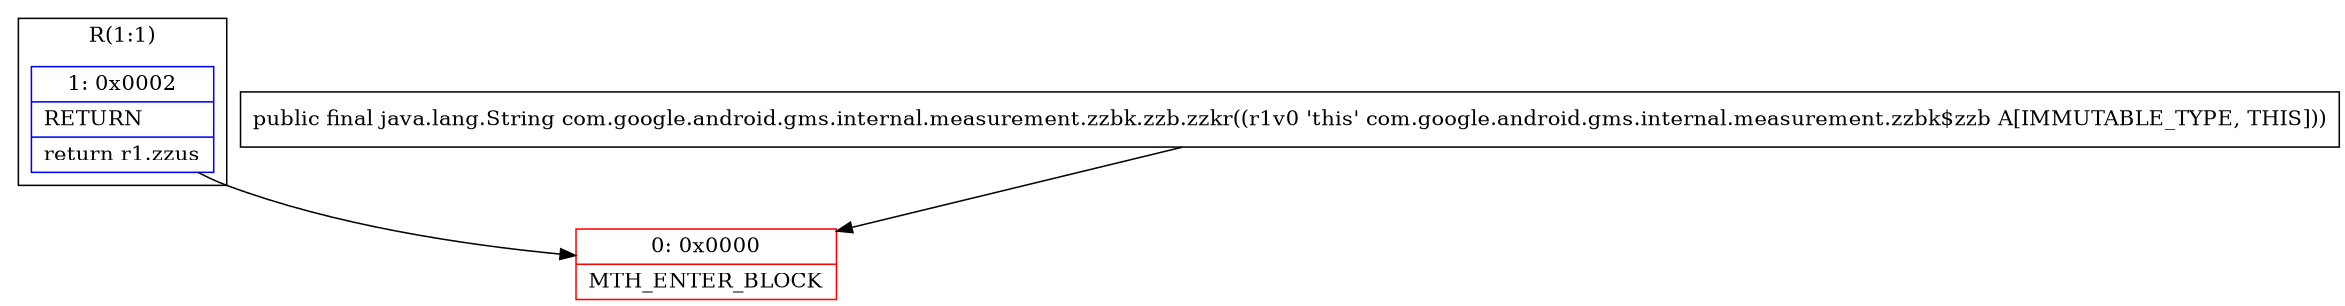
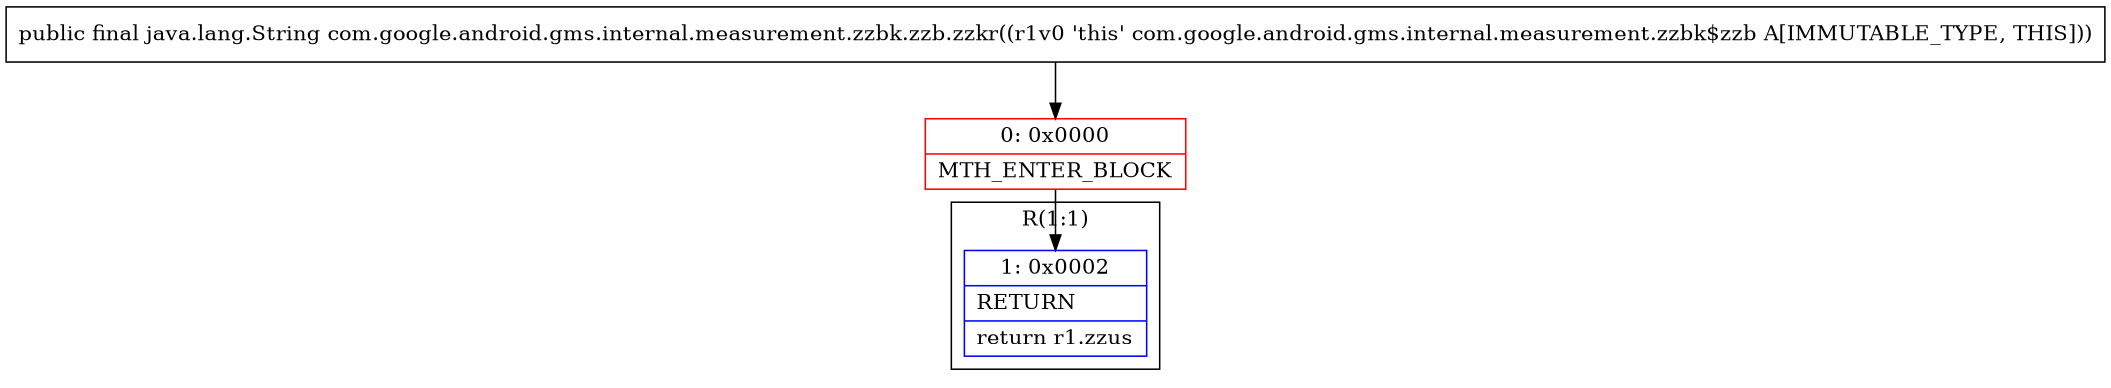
edge "1: 0x0002" -> "0: 0x0000": reversed
